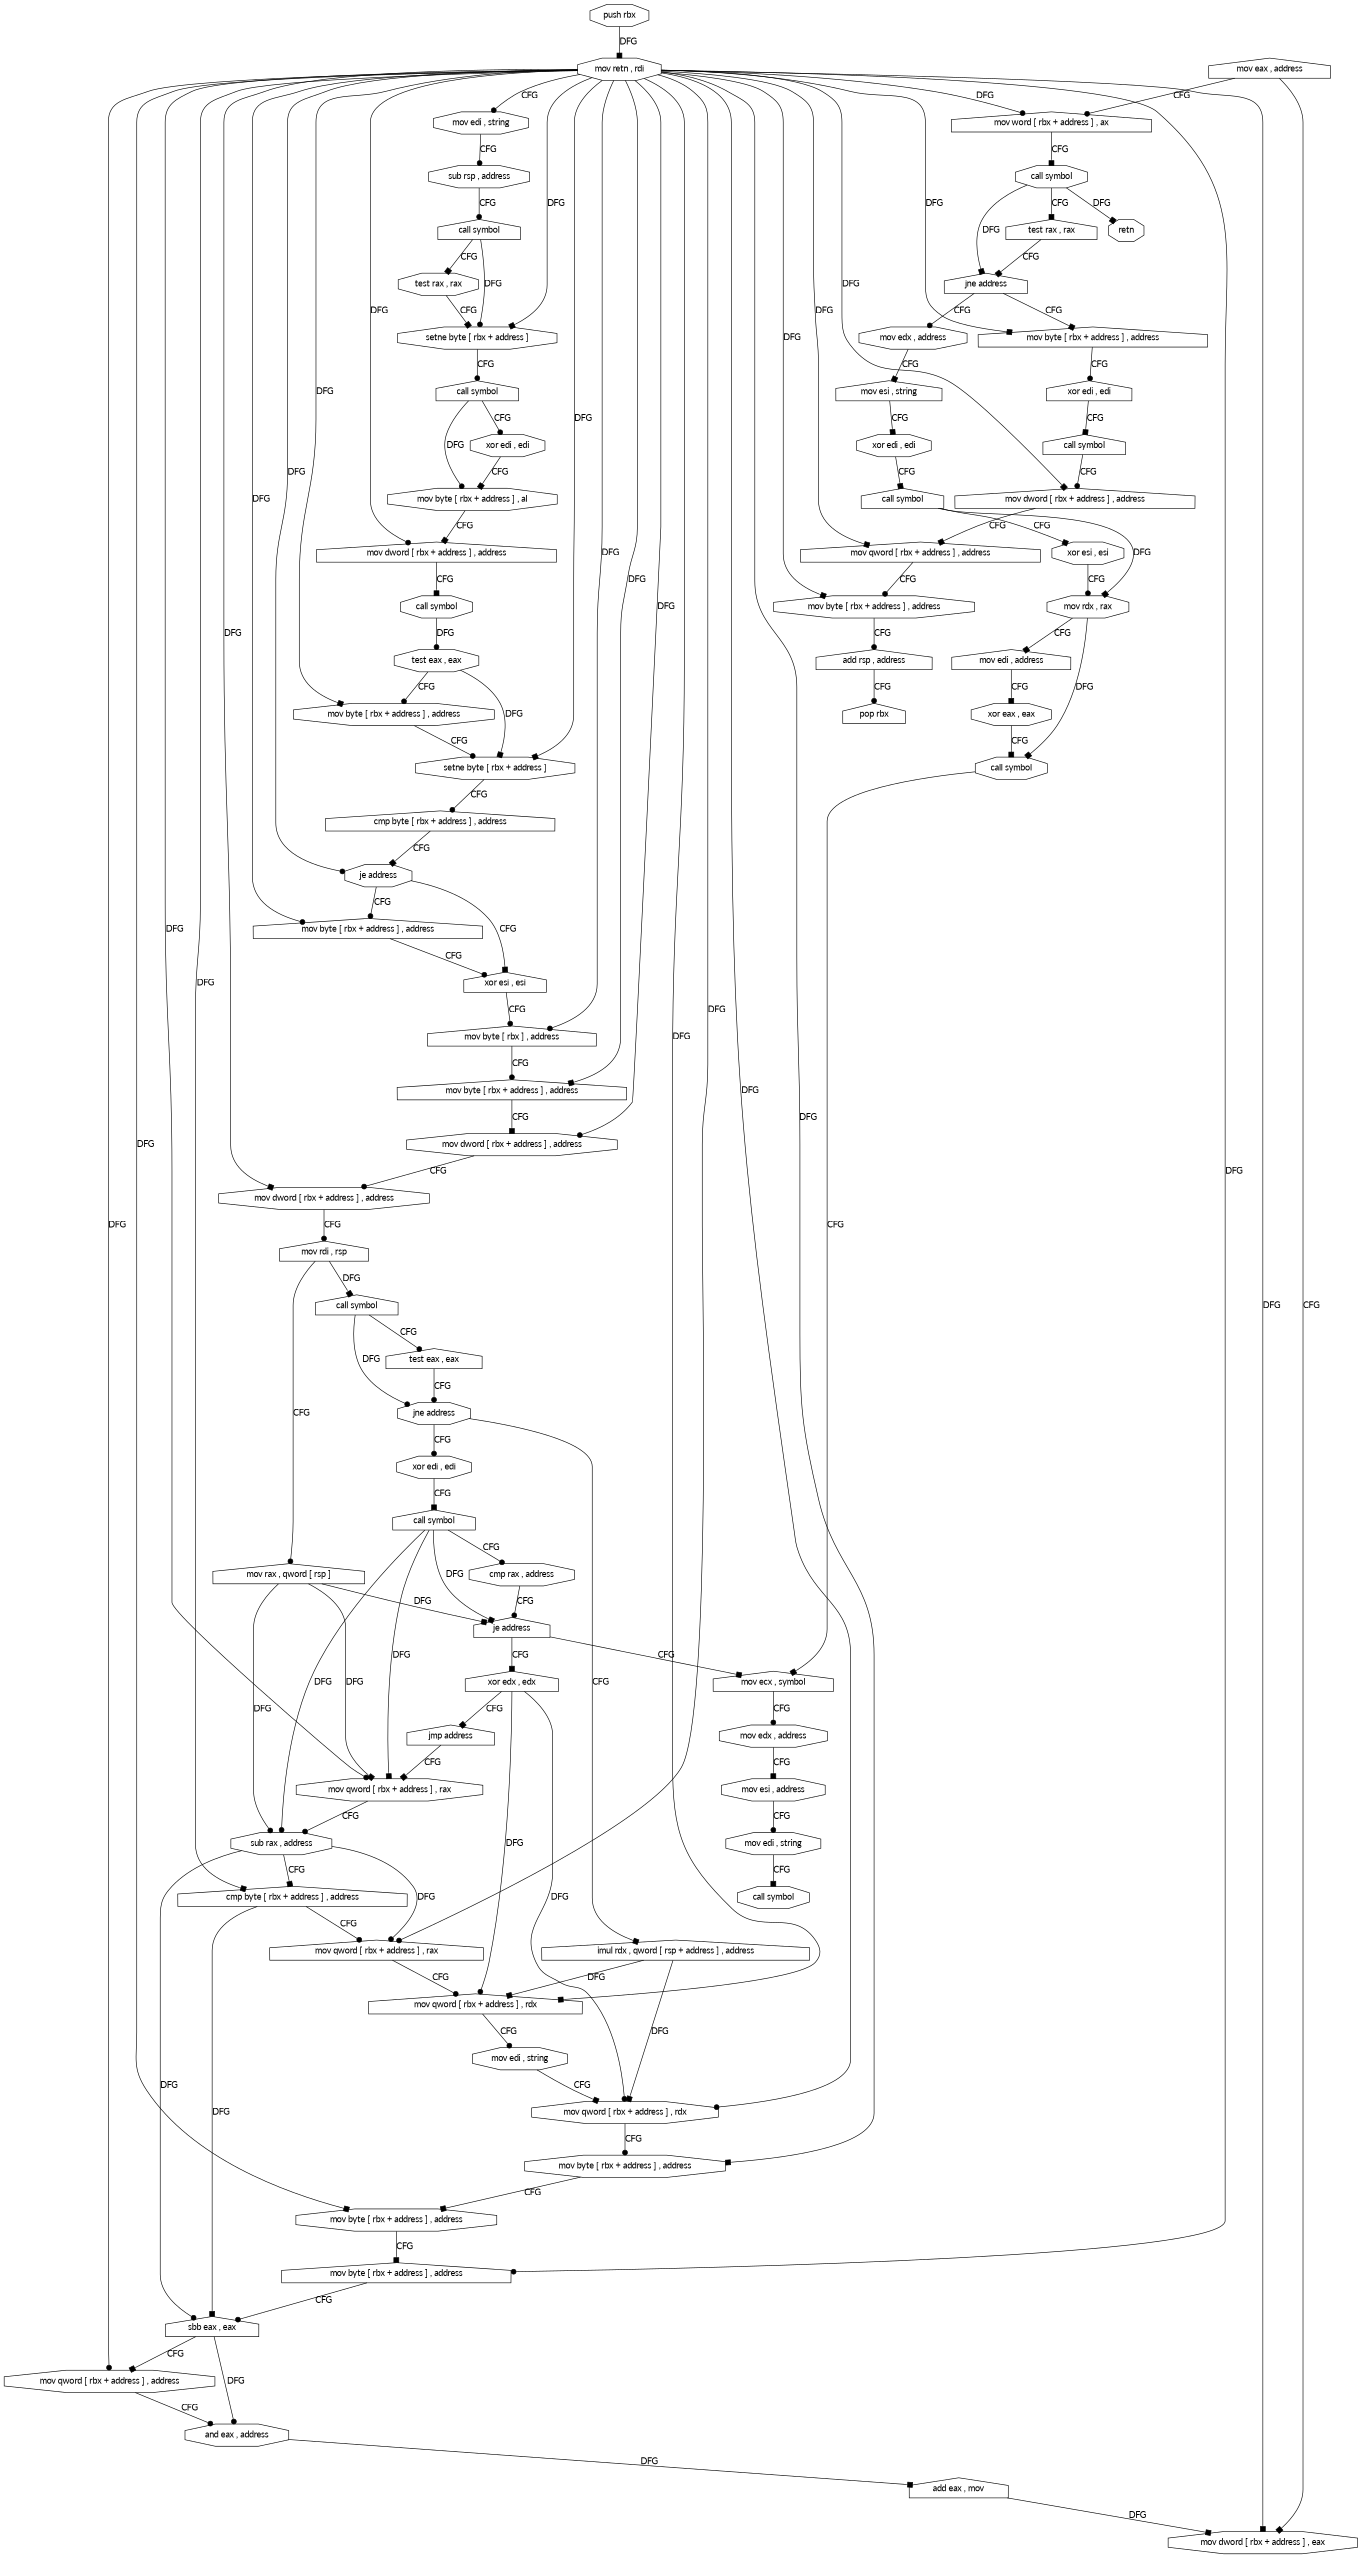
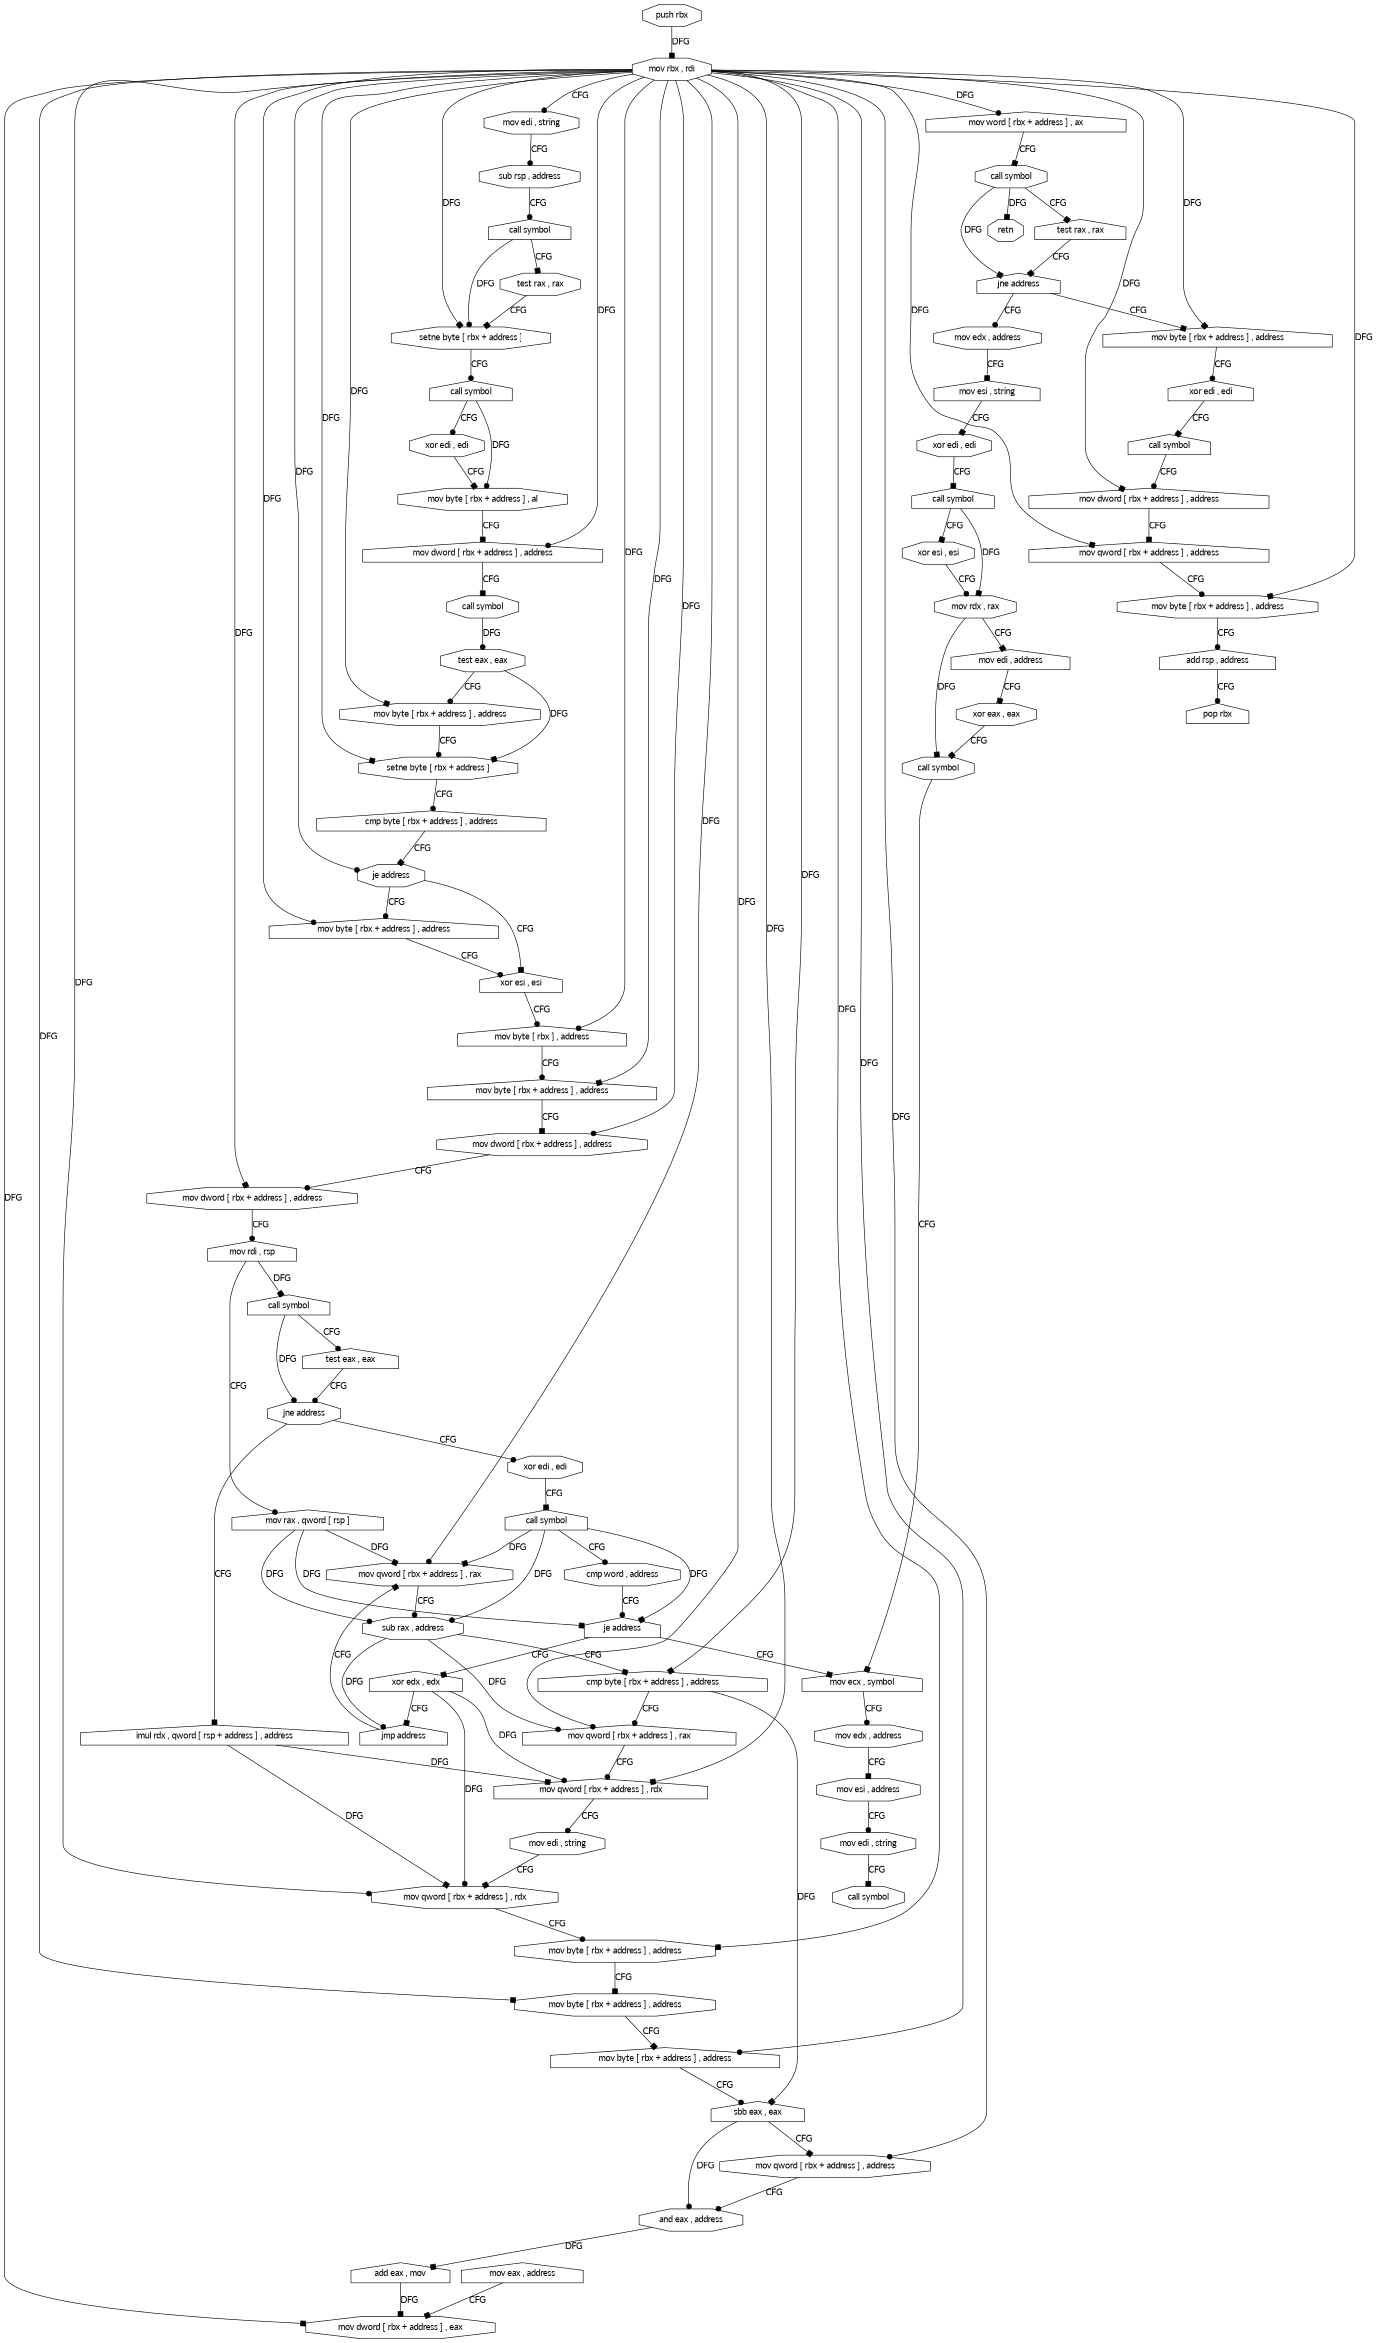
node "mov retn , rdi": label "mov retn , rdi" -> "mov rbx , rdi"
edge "mov eax , address" -> "mov word [ rbx + address ] , ax": removed, label "CFG"
node "cmp rax , address": label "cmp rax , address" -> "cmp word , address"
edge "sub rax , address" -> "sbb eax , eax": now "sub rax , address" -> "jmp address"
